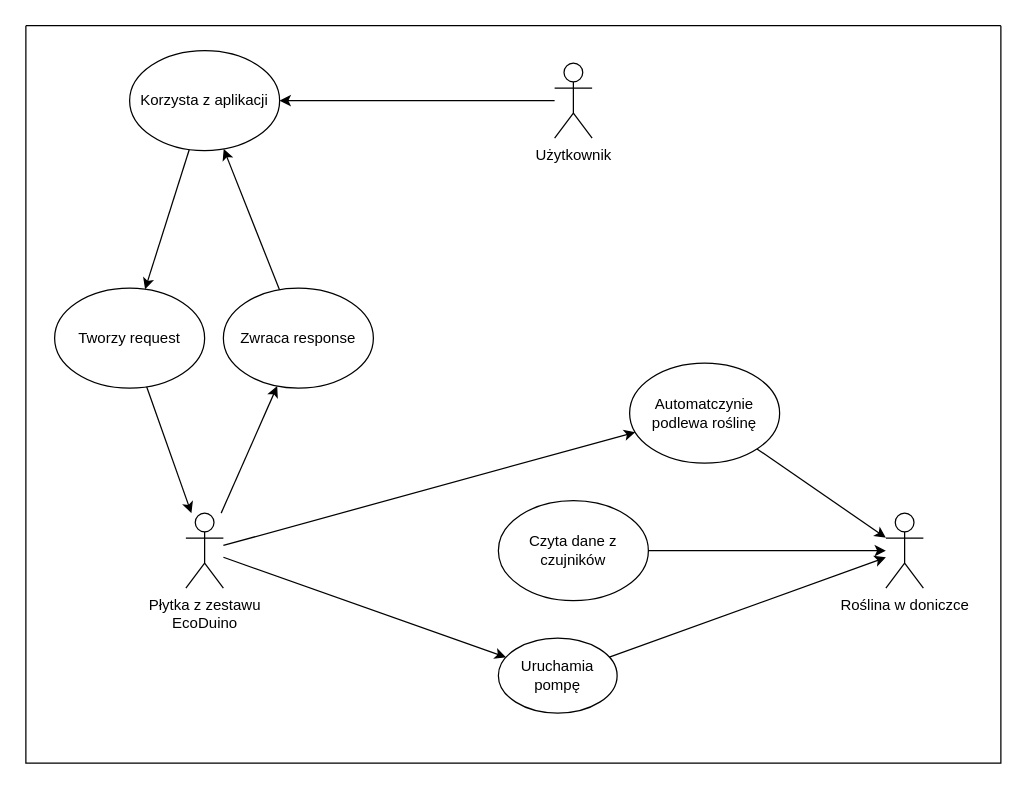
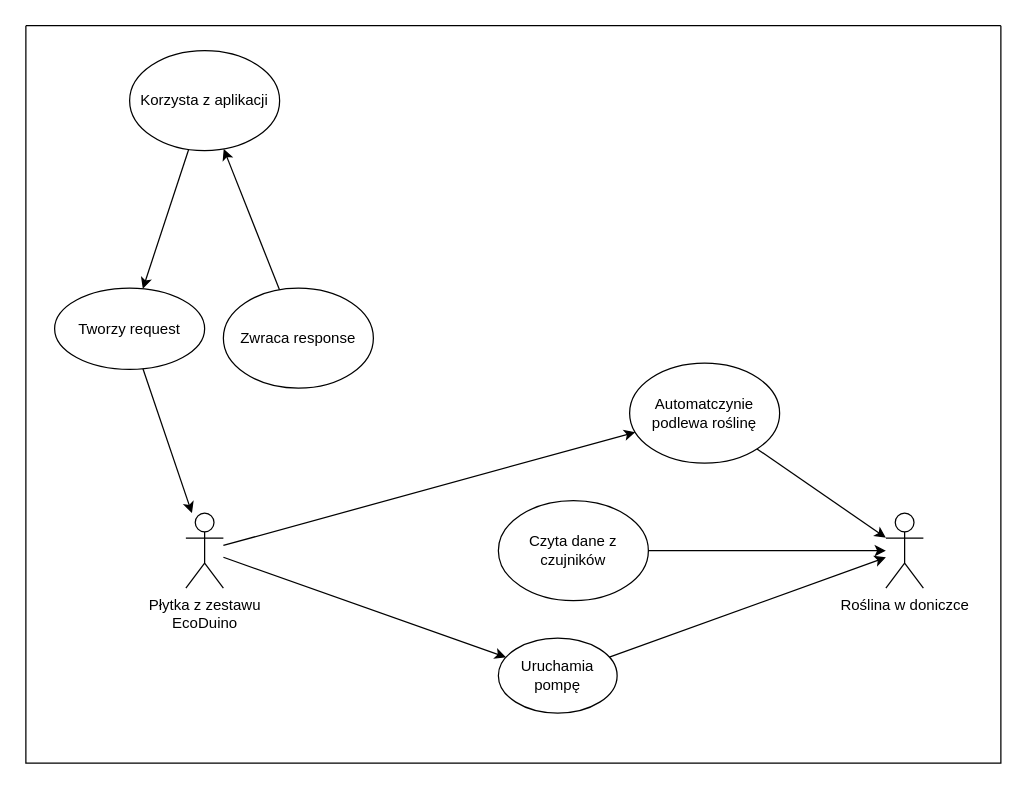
edge "Użytkownik" -> "Korzysta z aplikacji": removed
node "Użytkownik": removed
node "Tworzy request": size 150x100 -> 150x81
edge "Płytka z zestawu EcoDuino" -> "Zwraca response": removed
